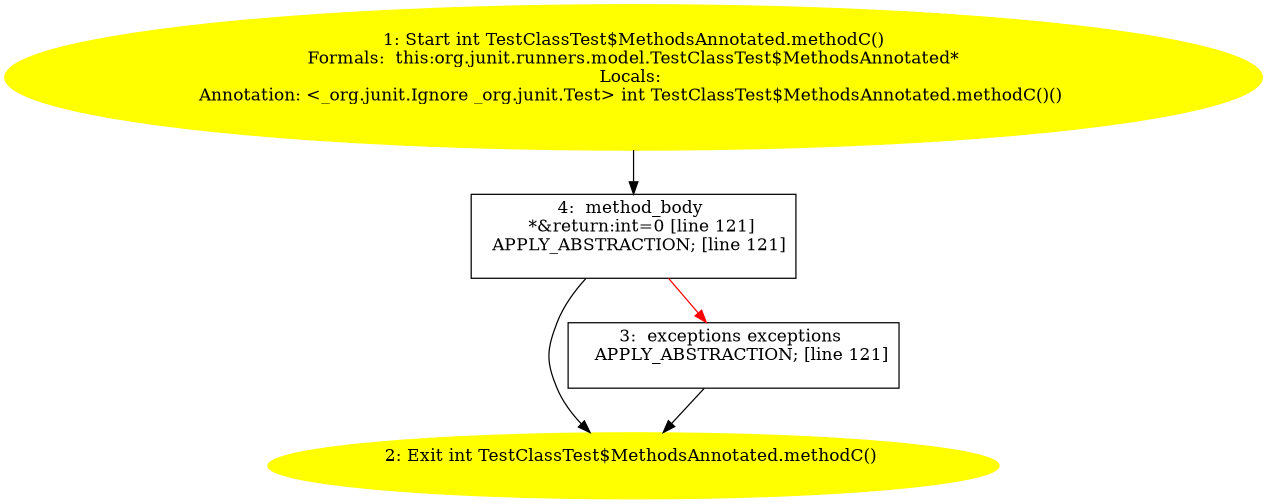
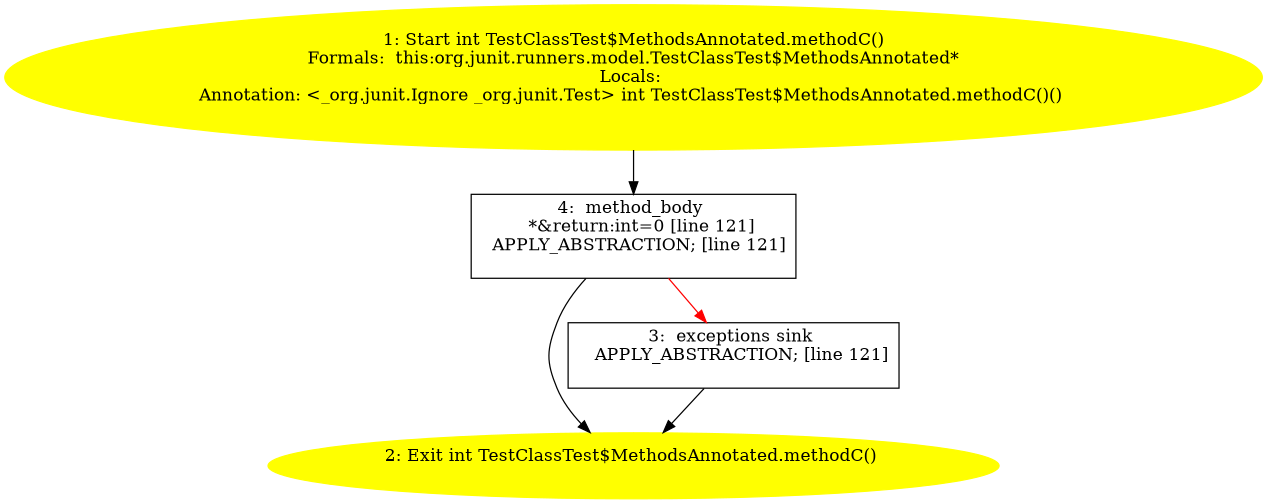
node "3:  exceptions exceptions APPLY_ABSTRACTION; [line 121]": label "3:  exceptions exceptions APPLY_ABSTRACTION; [line 121]" -> "3:  exceptions sink APPLY_ABSTRACTION; [line 121]"
